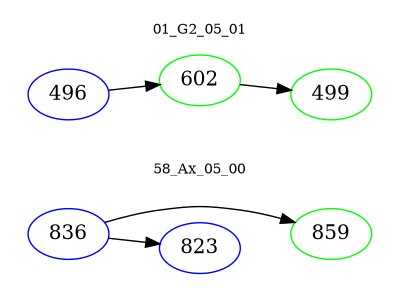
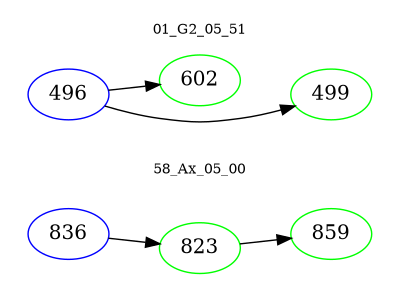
cluster "01_G2_05_01": label "01_G2_05_01" -> "01_G2_05_51"
edge "602" -> "499": now "496" -> "499"
edge "836" -> "859": now "823" -> "859"
node "823": color blue -> green
